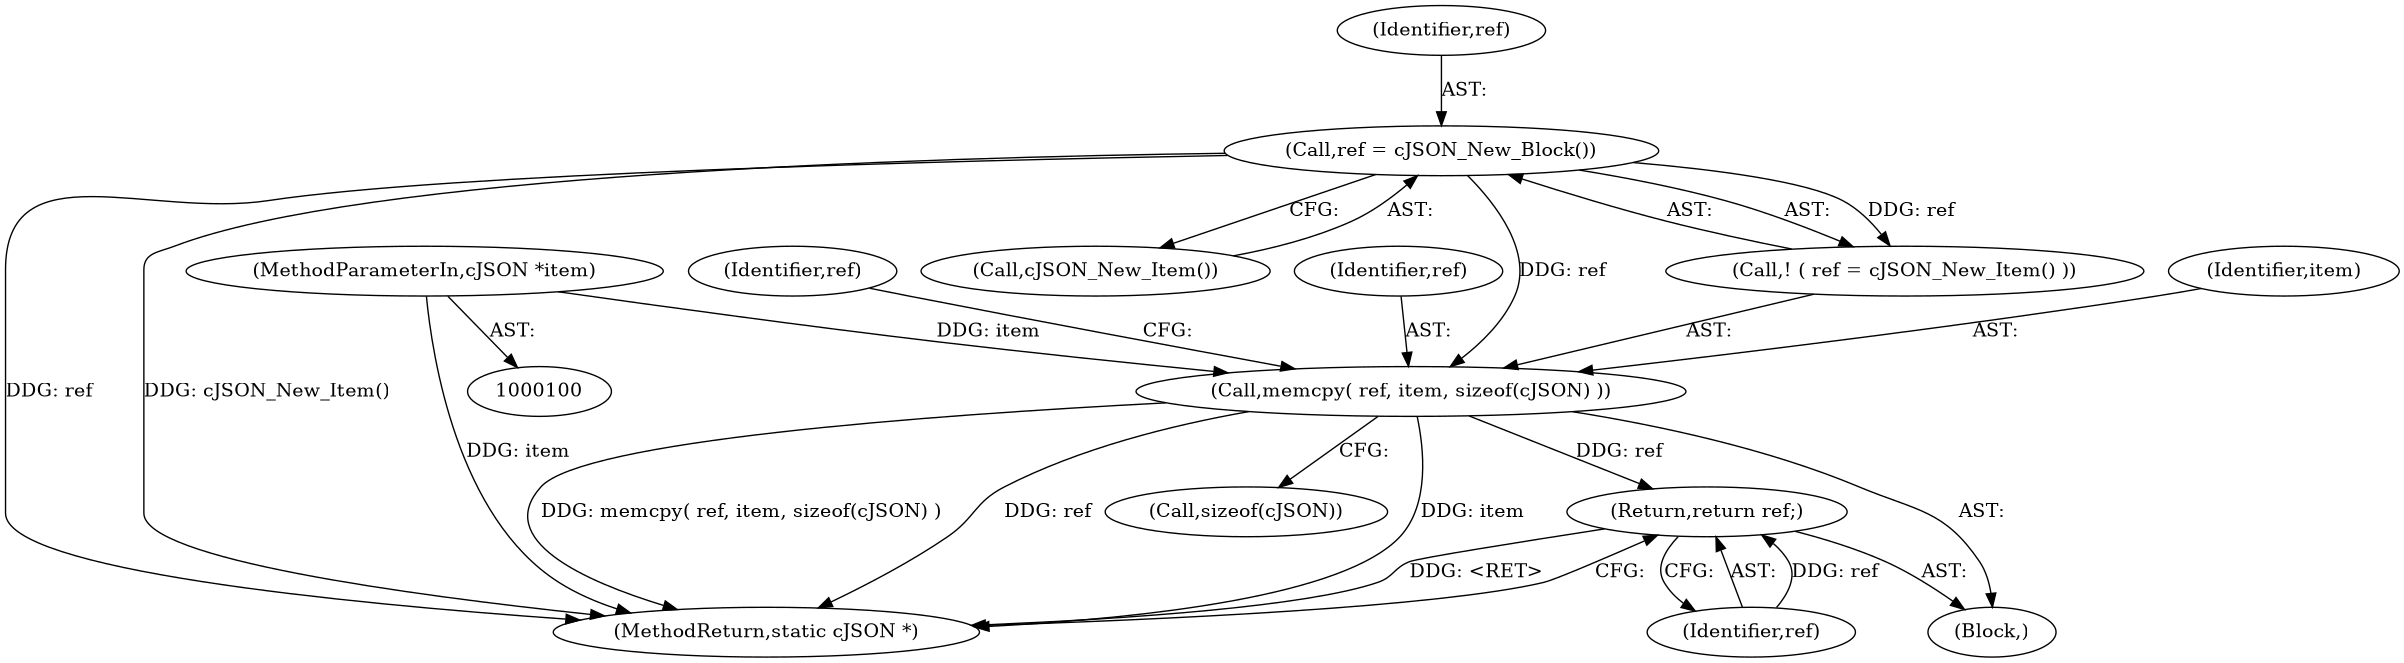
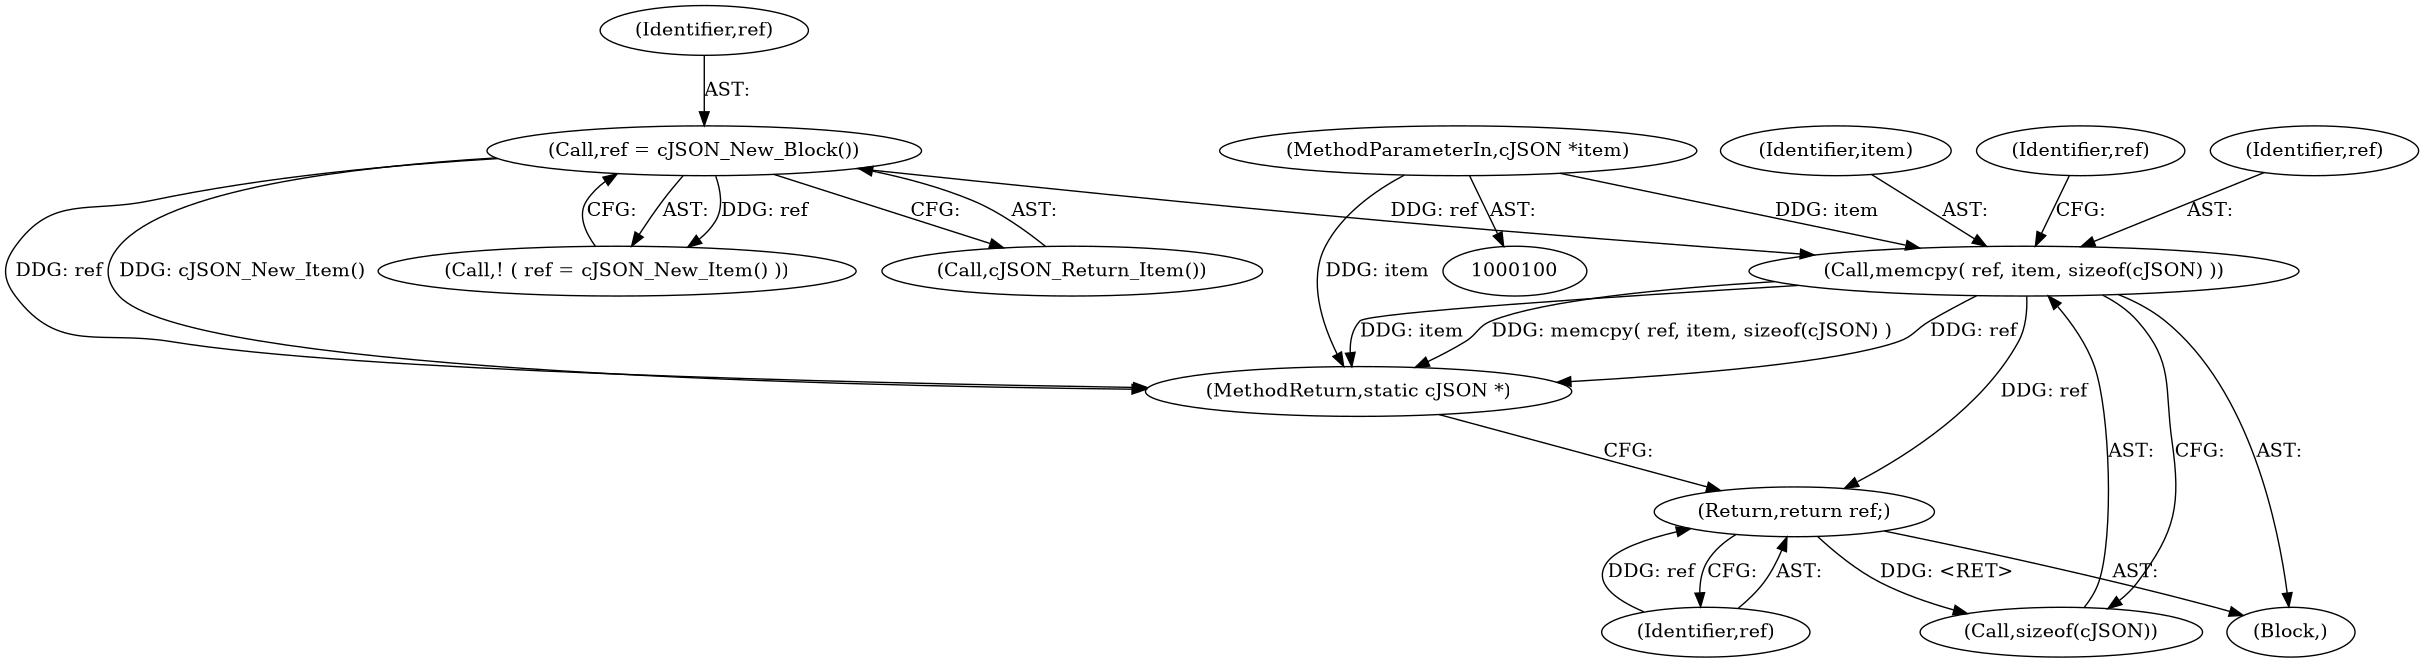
edge "(Call,! ( ref = cJSON_New_Item() ))" -> "(Call,ref = cJSON_New_Block())": label "AST: " -> "CFG: "
node "(Call,cJSON_New_Item())": label "(Call,cJSON_New_Item())" -> "(Call,cJSON_Return_Item())"
edge "(Call,! ( ref = cJSON_New_Item() ))" -> "(Call,memcpy( ref, item, sizeof(cJSON) ))": now "(Call,sizeof(cJSON))" -> "(Call,memcpy( ref, item, sizeof(cJSON) ))"
edge "(Return,return ref;)" -> "(MethodReturn,static cJSON *)": now "(Return,return ref;)" -> "(Call,sizeof(cJSON))"
